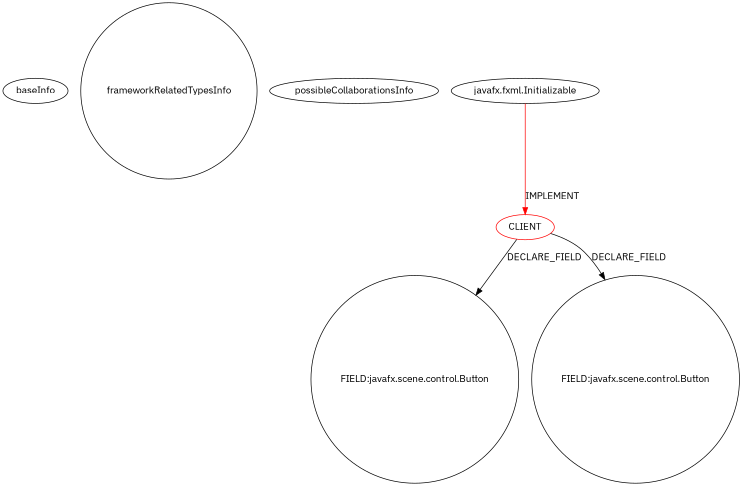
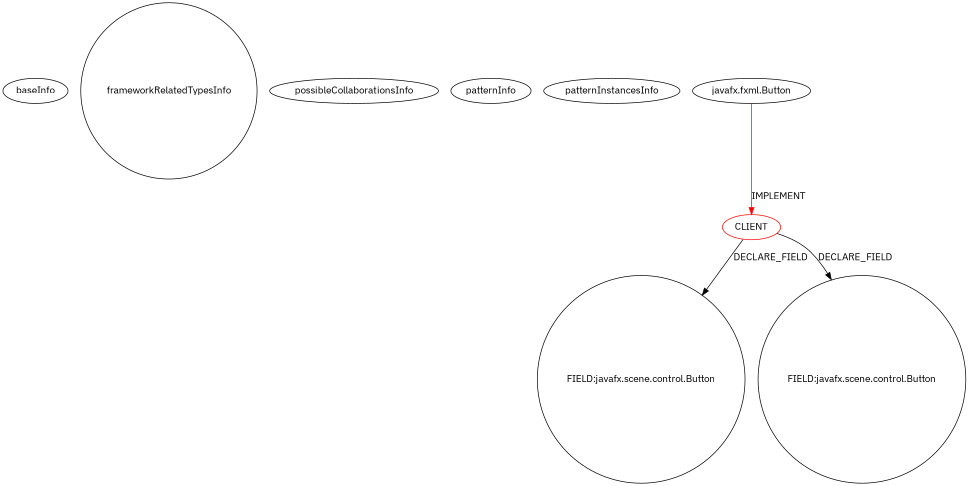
node "patternInfo": added
node "javafx.fxml.Initializable": label "javafx.fxml.Initializable" -> "javafx.fxml.Button"
node "patternInstancesInfo": added
